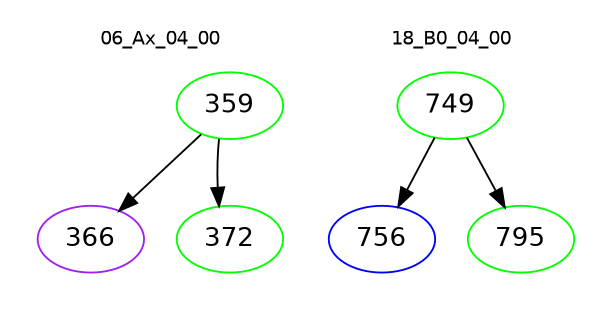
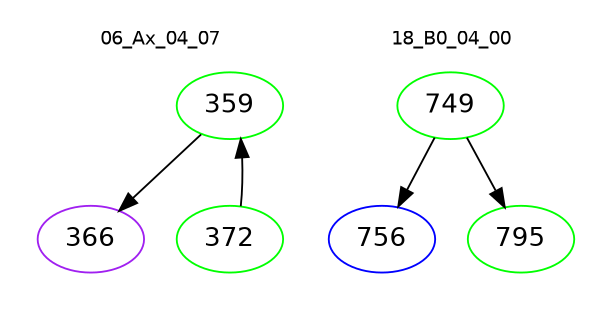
cluster "06_Ax_04_00": label "06_Ax_04_00" -> "06_Ax_04_07"
edge "359" -> "372": reversed
